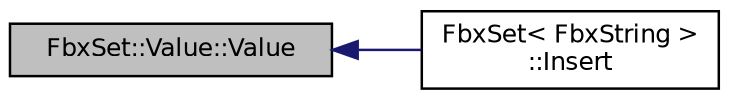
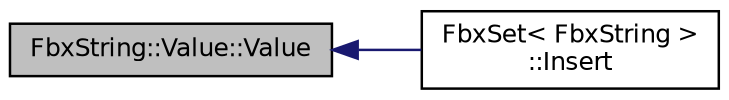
node "FbxSet::Value::Value": label "FbxSet::Value::Value" -> "FbxString::Value::Value"
